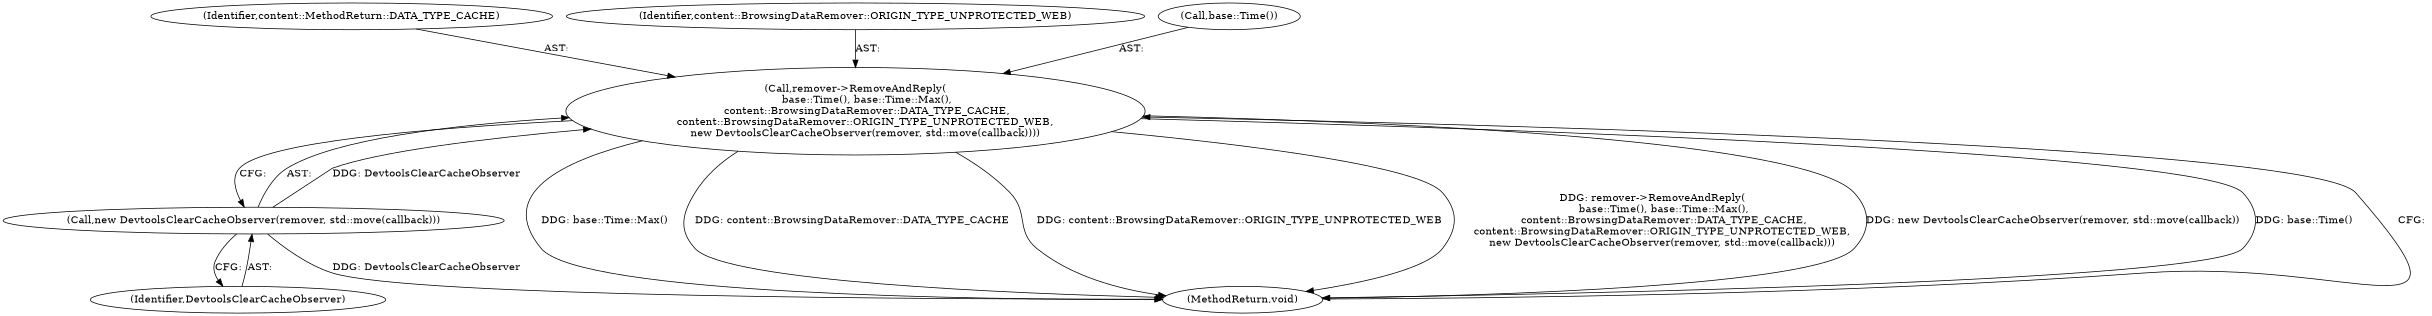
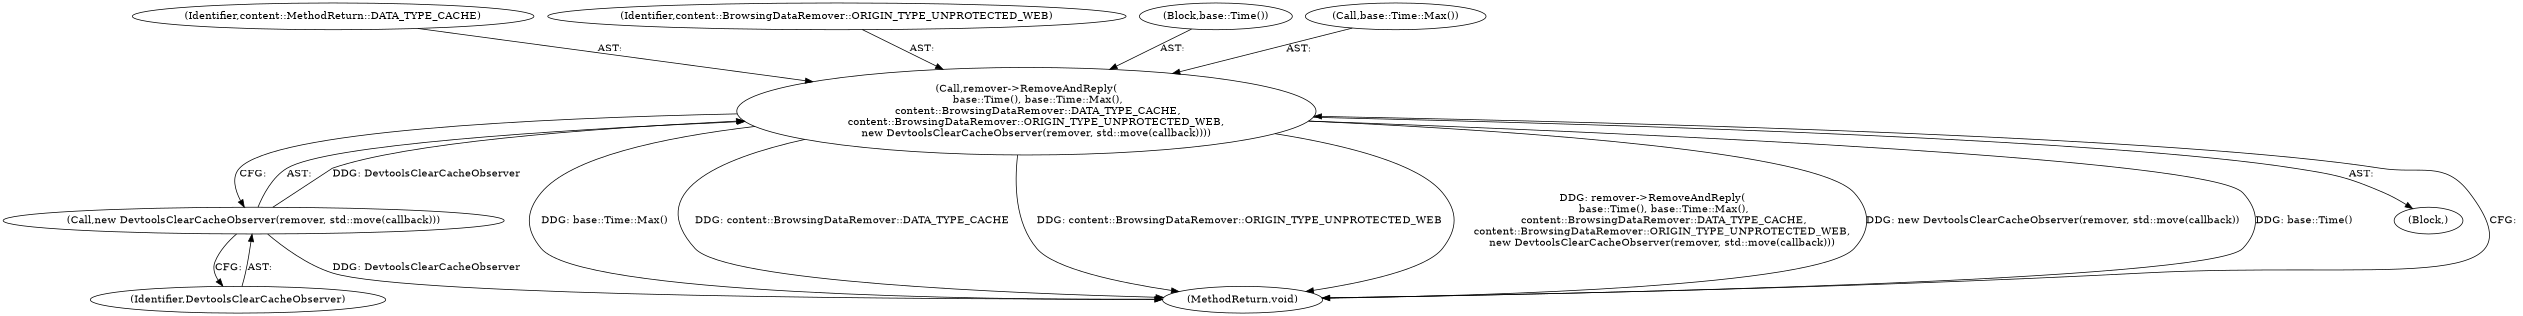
node "(Call,base::Time())": label "(Call,base::Time())" -> "(Block,base::Time())"
node "(Call,base::Time::Max())": added
node "(Block,)": added
